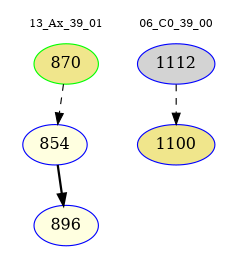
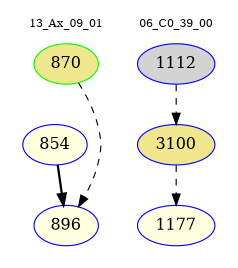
cluster "13_Ax_39_01": label "13_Ax_39_01" -> "13_Ax_09_01"
edge "870" -> "854": now "870" -> "896"
node "1100": label "1100" -> "3100"
node "1177": added
